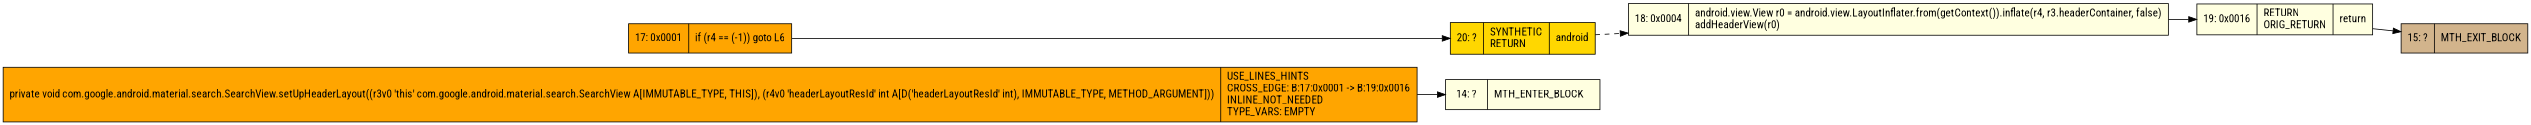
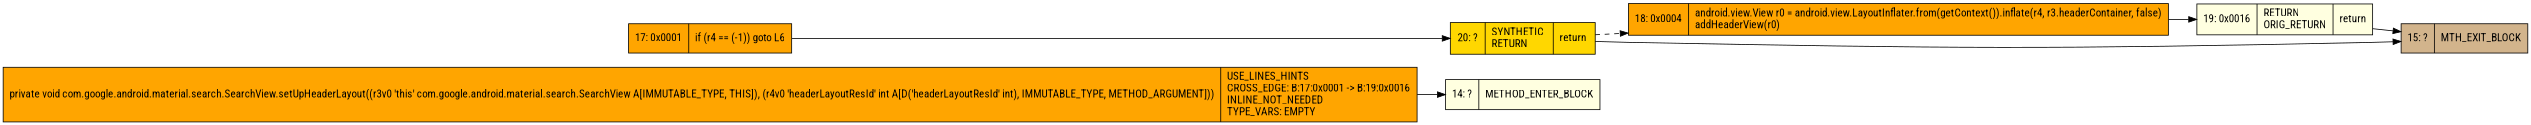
node "18: 0x0004": fillcolor lightyellow -> orange
node "20: ?": text "android" -> "return"
edge "20: ?" -> "15: ?": added
node "14: ?": text "MTH_ENTER_BLOCK" -> "METHOD_ENTER_BLOCK"
